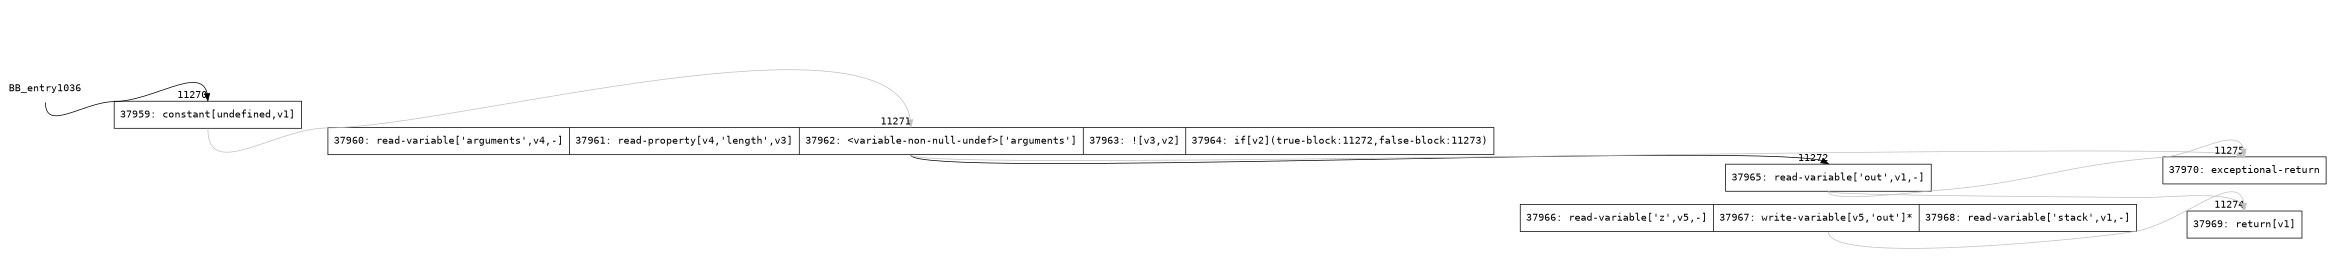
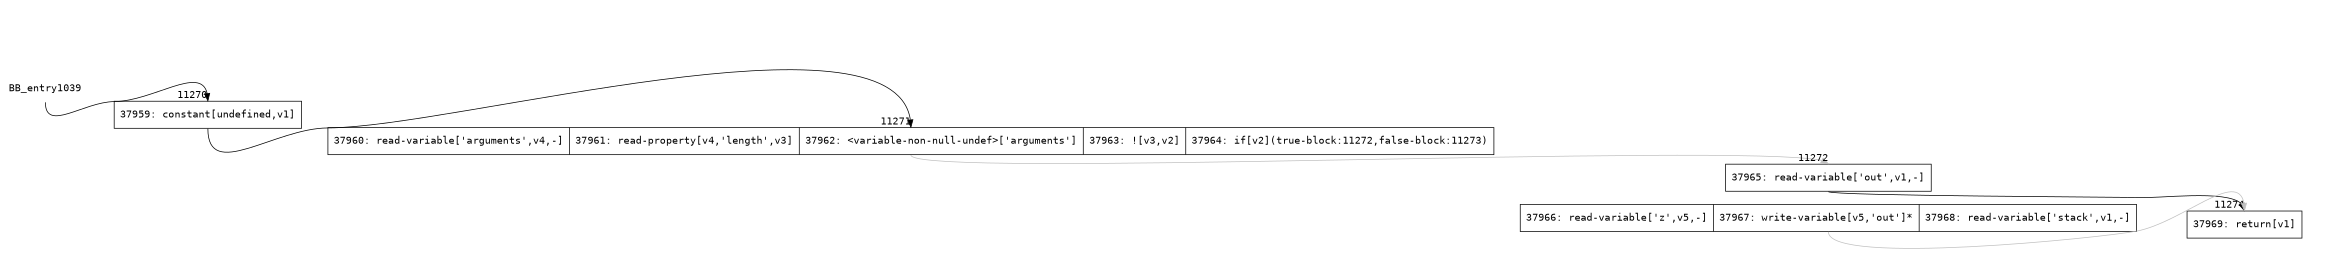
node "BB_entry1036": label "BB_entry1036" -> "BB_entry1039"
edge "37959: constant[undefined,v1]" -> "37960: read-variable['arguments',v4,-]": color gray -> black
edge "37960: read-variable['arguments',v4,-]" -> "37965: read-variable['out',v1,-]": color black -> gray
node "37970: exceptional-return": removed
edge "37965: read-variable['out',v1,-]" -> "37969: return[v1]": color gray -> black
